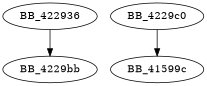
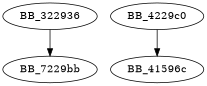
node "BB_422936": label "BB_422936" -> "BB_322936"
node "BB_4229bb": label "BB_4229bb" -> "BB_7229bb"
node "BB_41599c": label "BB_41599c" -> "BB_41596c"
